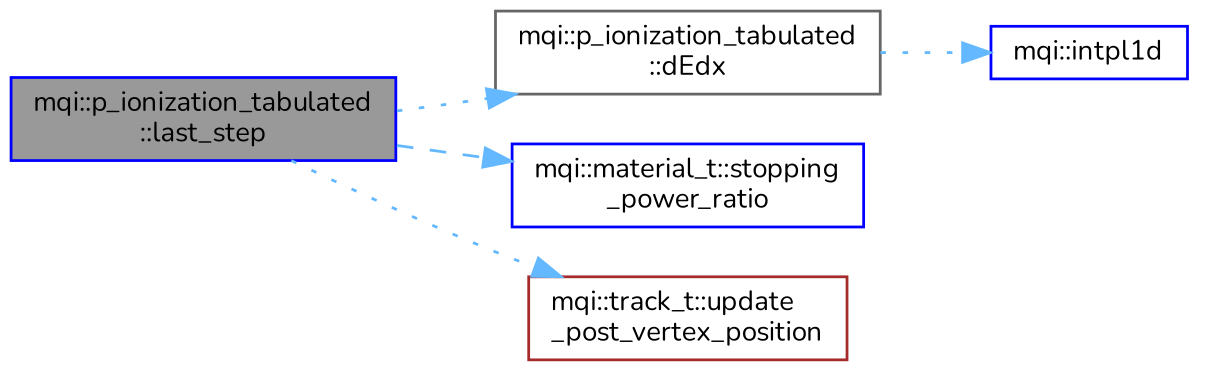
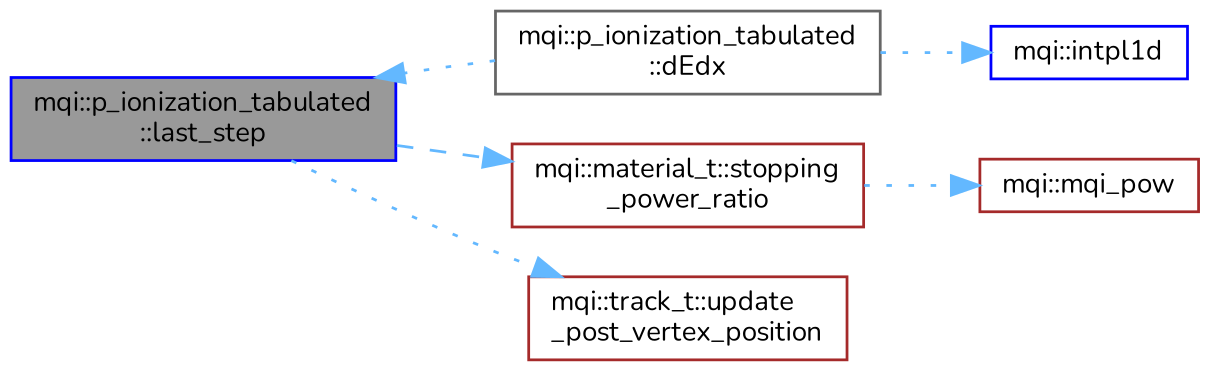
edge "mqi::p_ionization_tabulated ::last_step" -> "mqi::p_ionization_tabulated ::dEdx": reversed
node "mqi::material_t::stopping _power_ratio": color blue -> brown
node "mqi::mqi_pow": added
